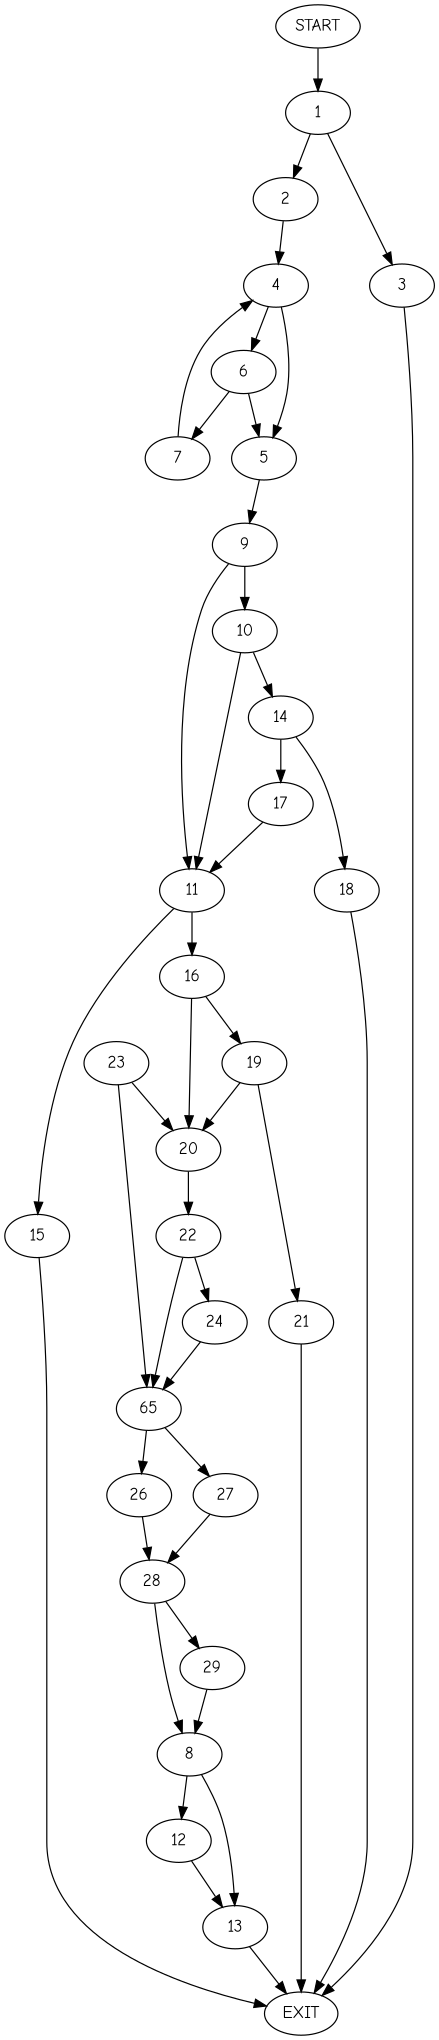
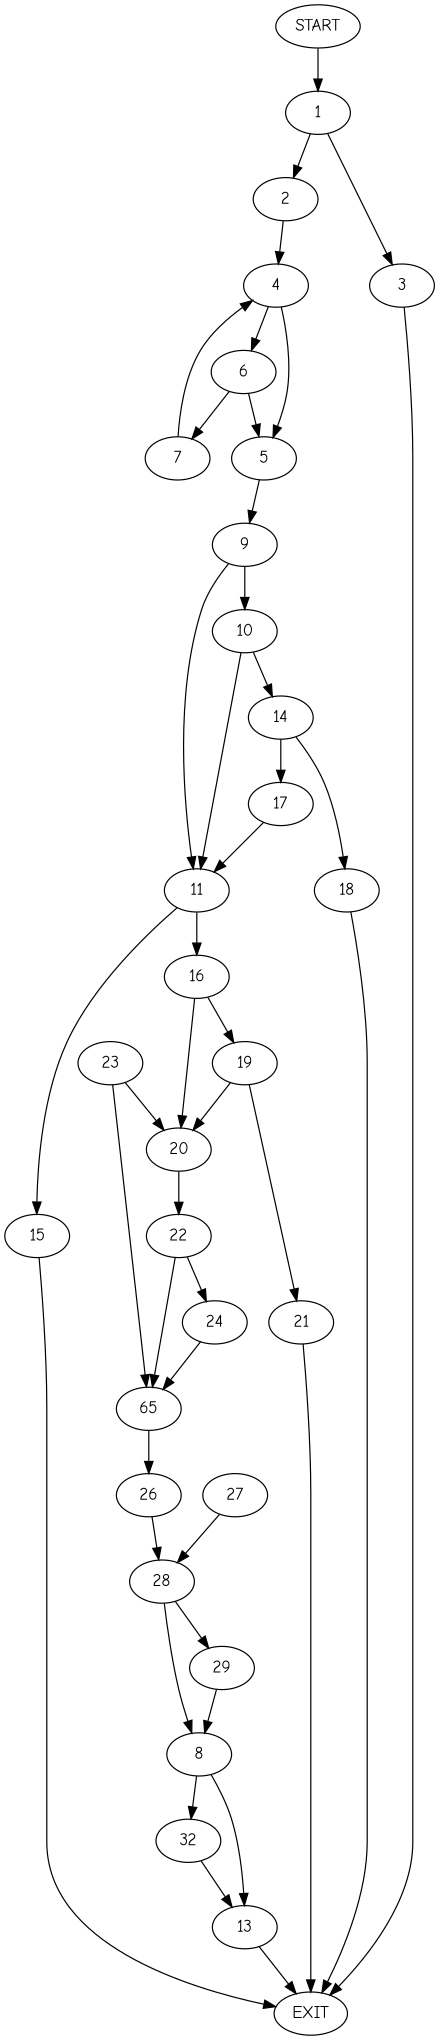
edge "65" -> "27": removed
node "12": label "12" -> "32"
